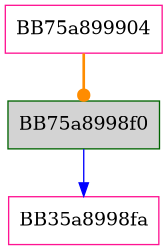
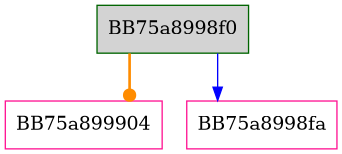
edge "BB75a899904" -> "BB75a8998f0": reversed
node "BB35a8998fa": label "BB35a8998fa" -> "BB75a8998fa"
